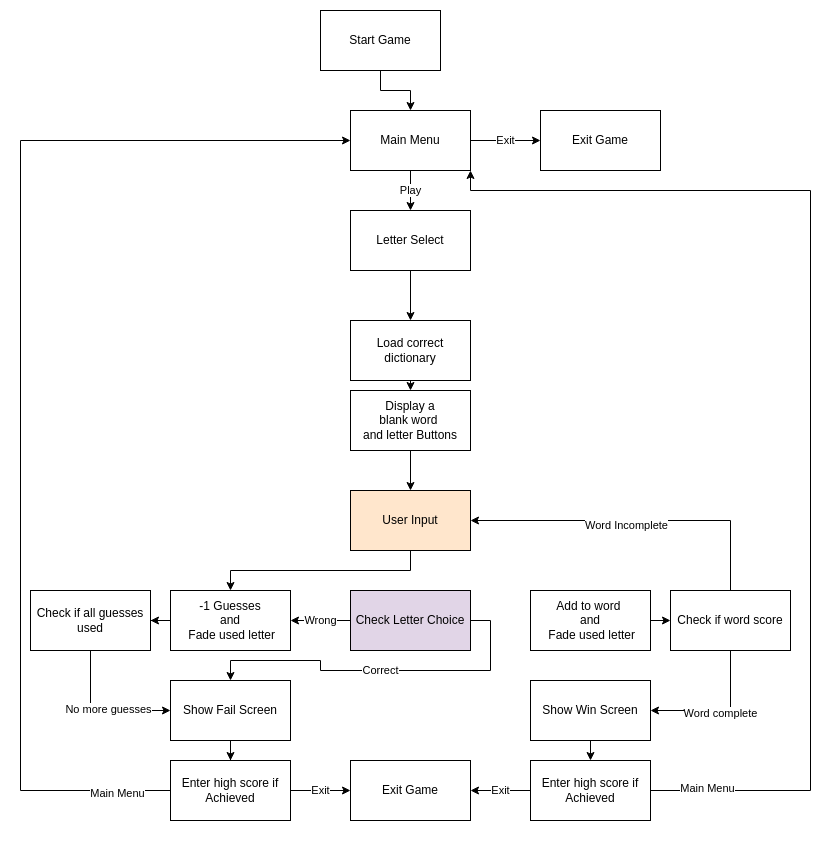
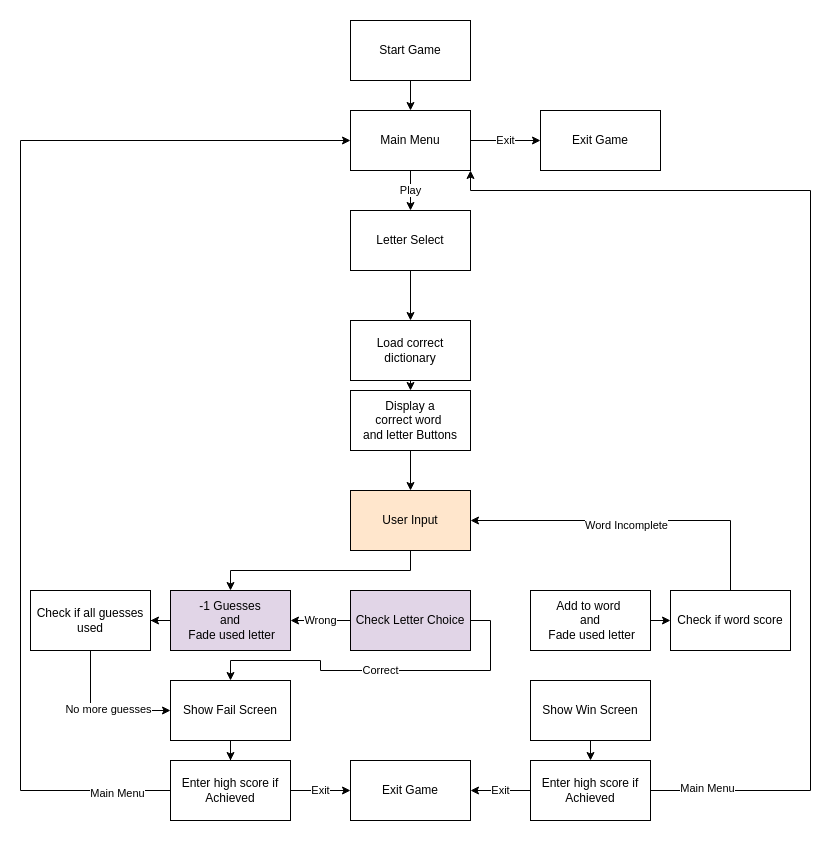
node "Start Game": moved (381, 41) -> (411, 51)
node "Display a blank word and letter Buttons": label "Display a blank word and letter Buttons" -> "Display a correct word and letter Buttons"
node "-1 Guesses and Fade used letter": fillcolor #ffffff -> #e1d5e7
edge "Check if word score" -> "Show Win Screen": removed, label "Word complete"
